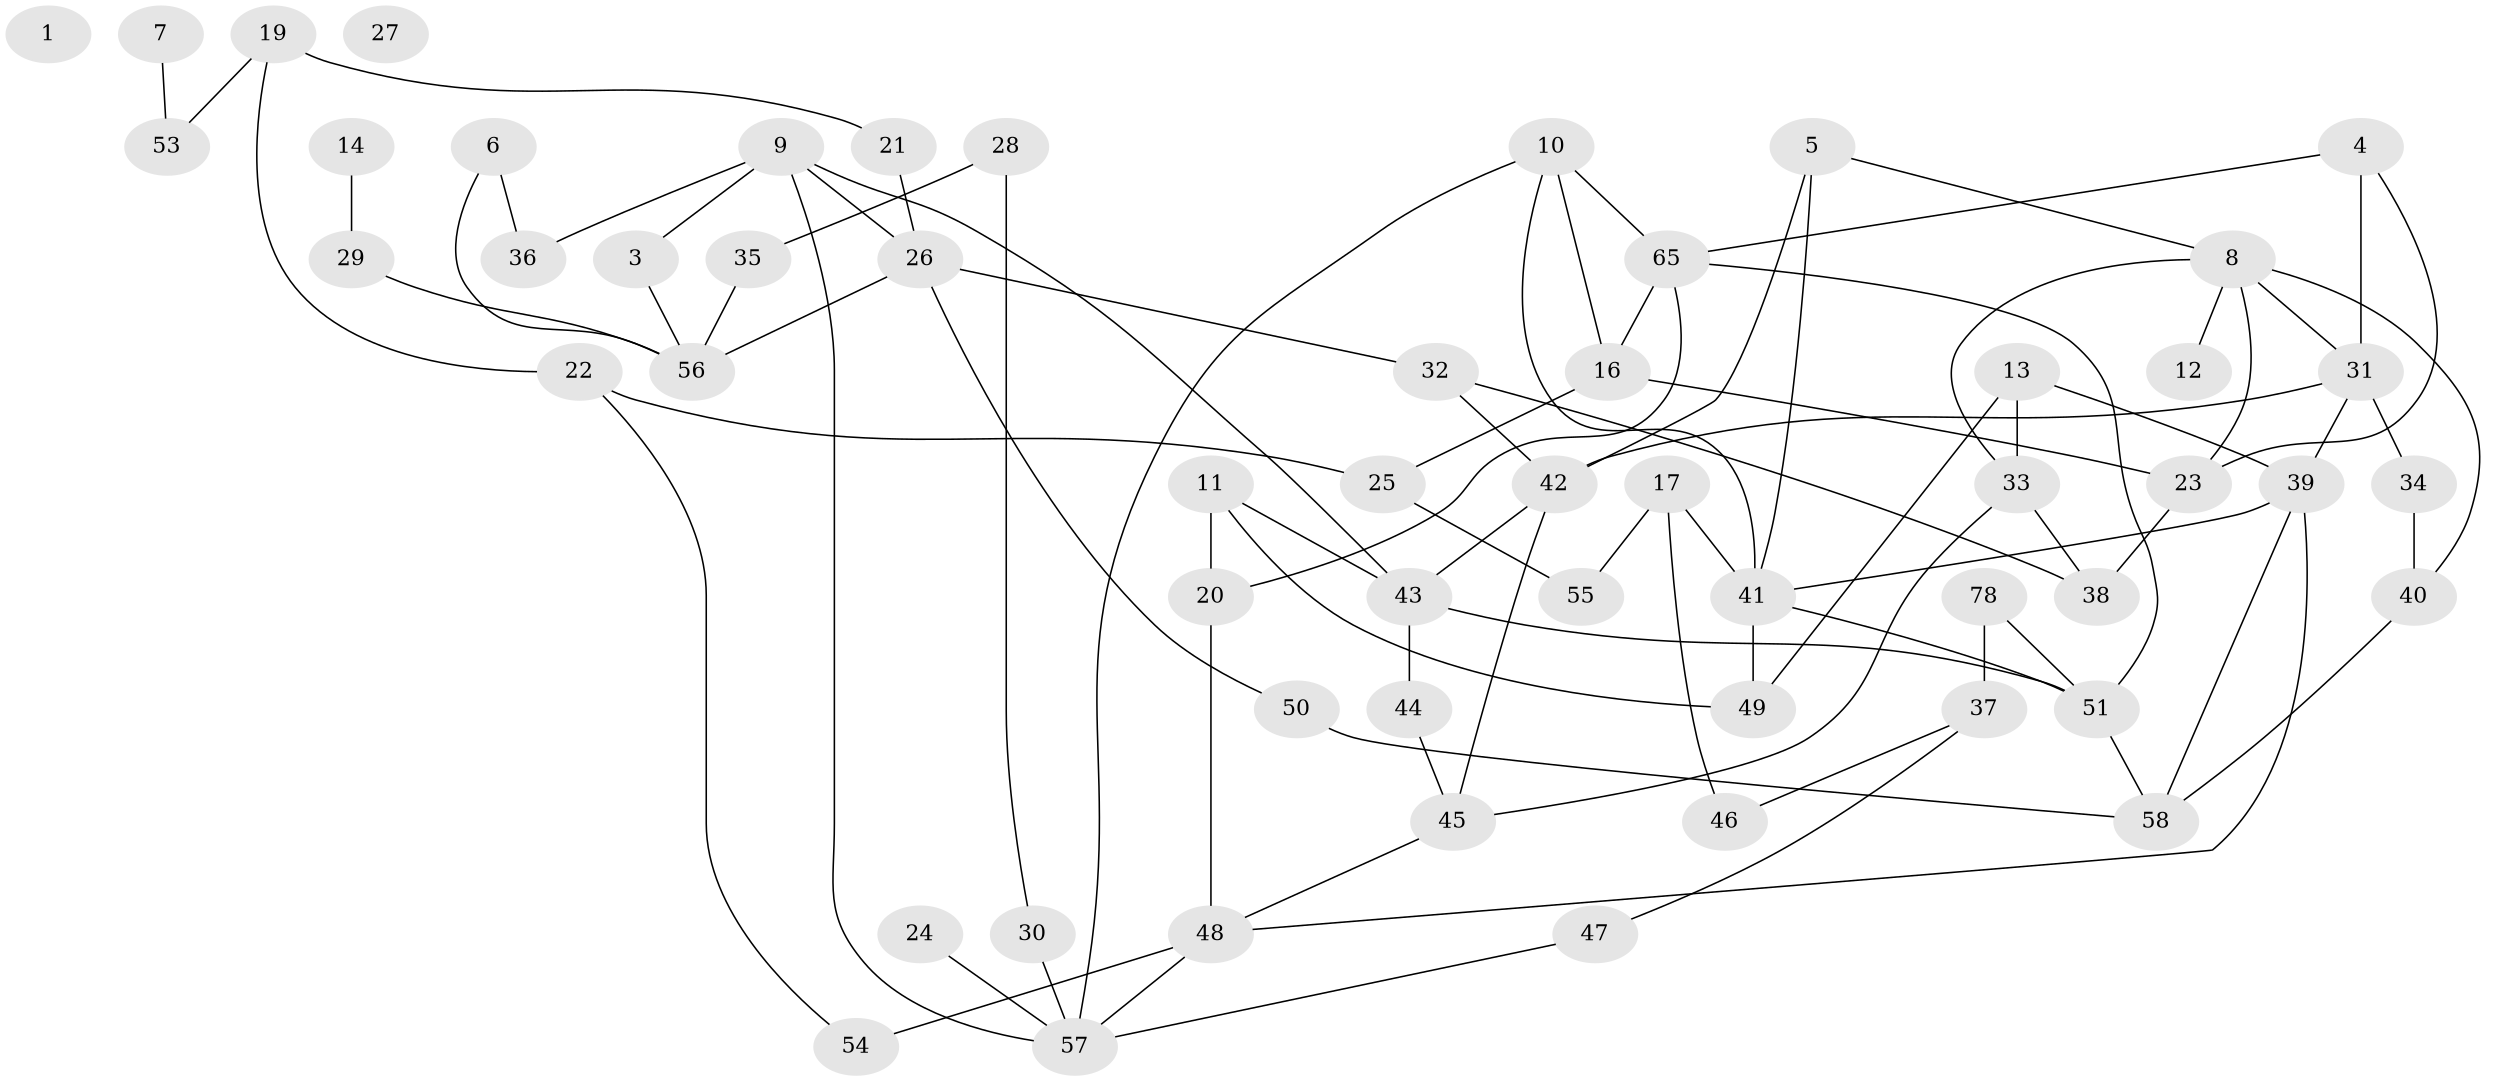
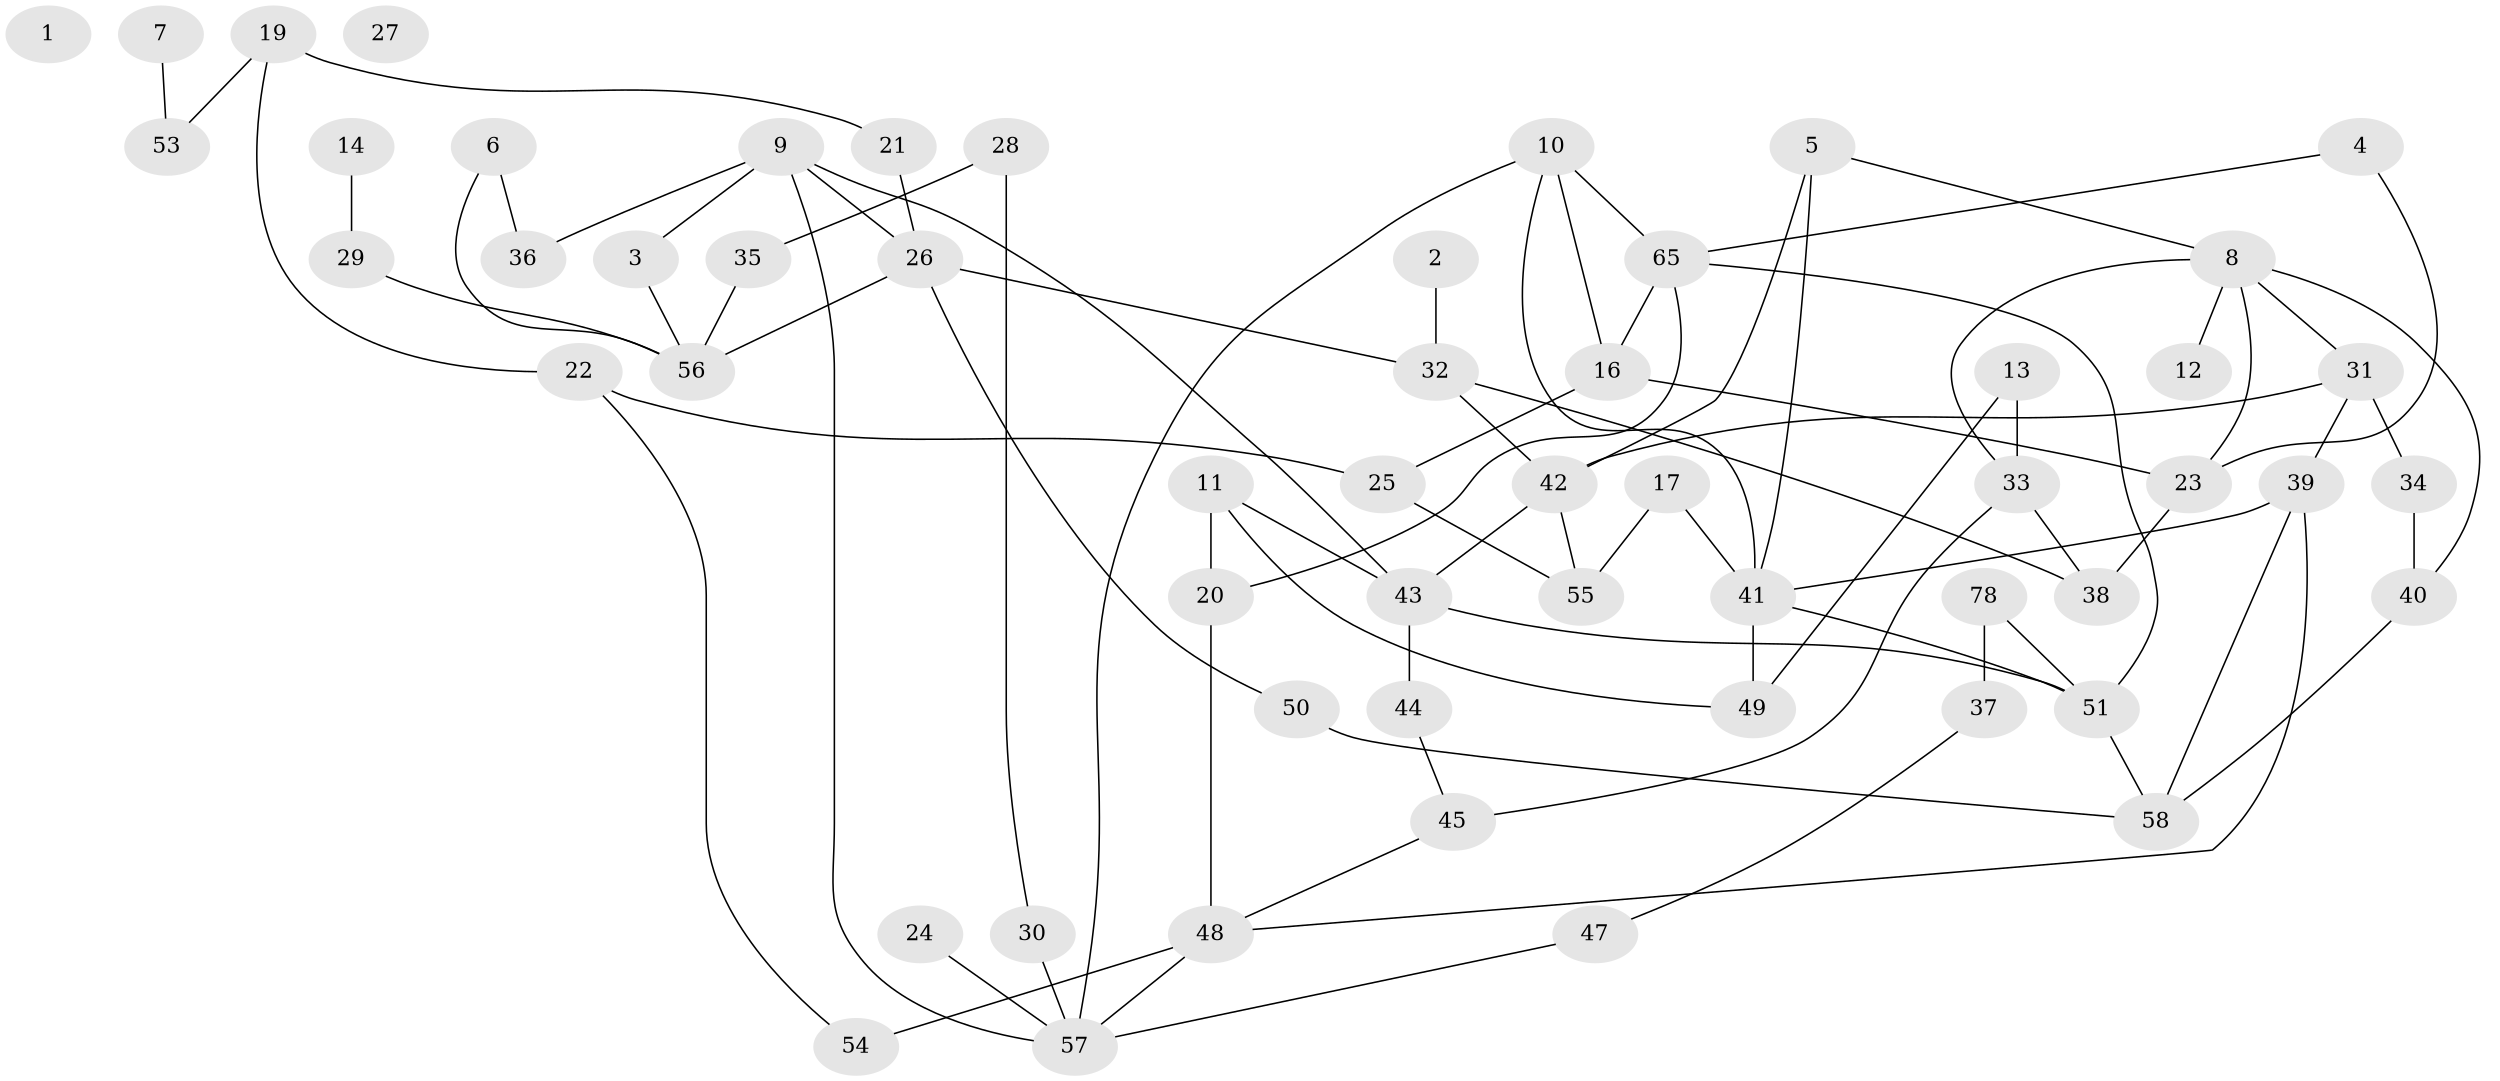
node "2": added
edge "4" -- "31": removed
edge "13" -- "39": removed
edge "42" -- "45": now "42" -- "55"
node "46": removed
